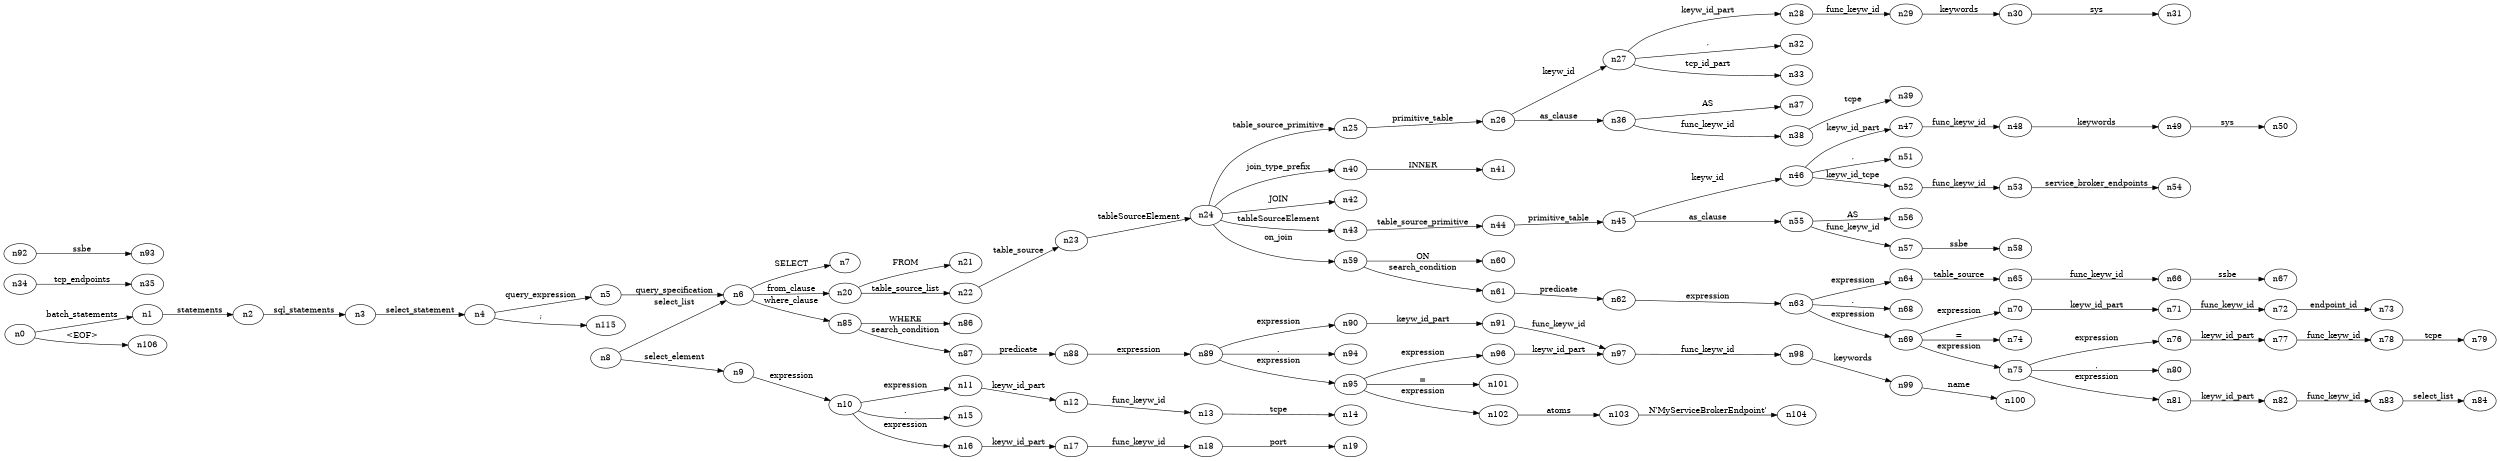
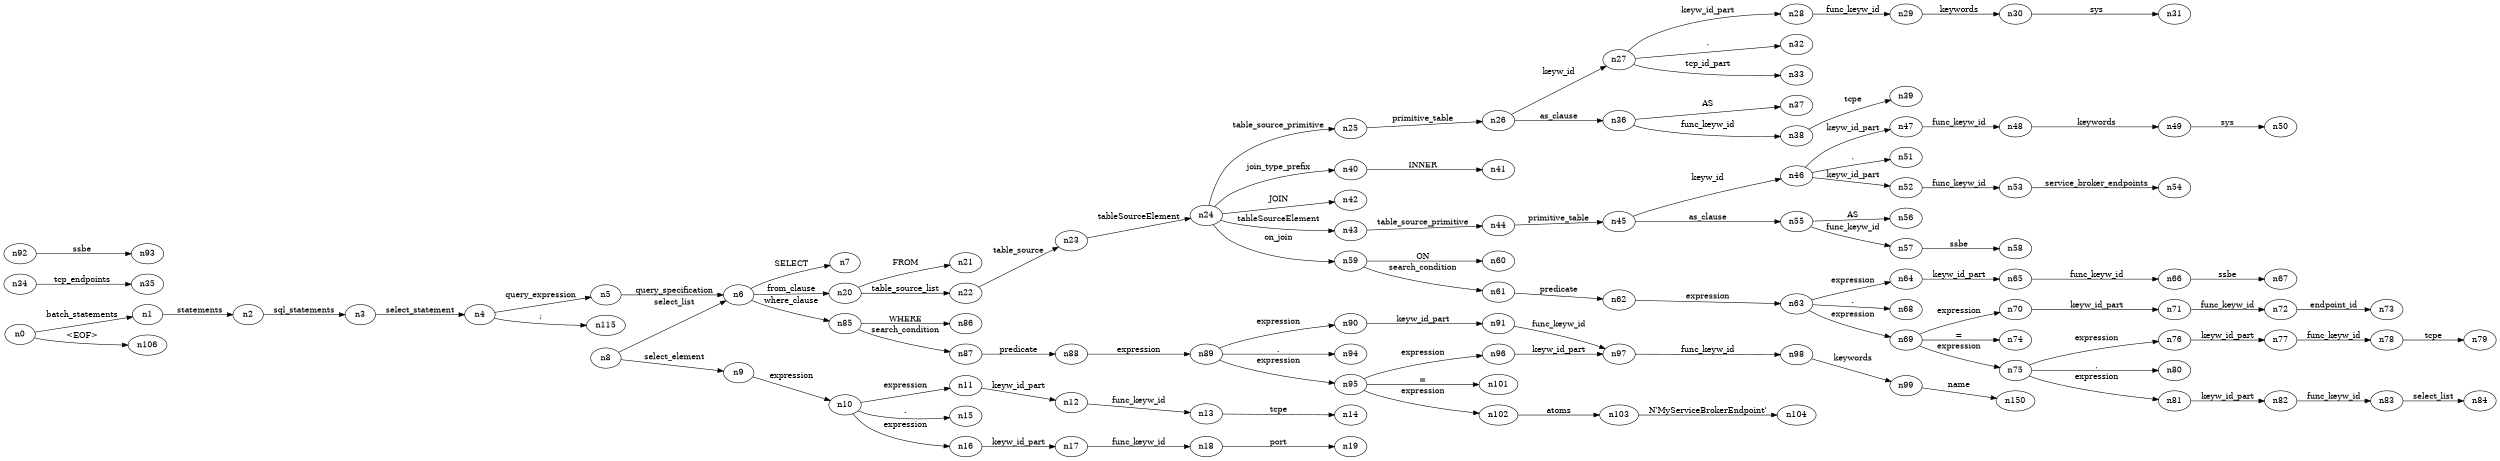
edge "n46" -> "n52": label "keyw_id_tcpe" -> "keyw_id_part"
edge "n64" -> "n65": label "table_source" -> "keyw_id_part"
node "n100": label "n100" -> "n150"
